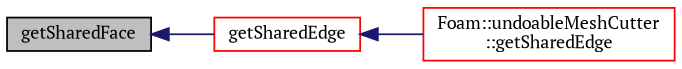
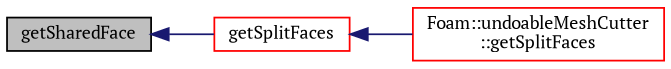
node "getSharedEdge": label "getSharedEdge" -> "getSplitFaces"
node "Foam::undoableMeshCutter ::getSharedEdge": label "Foam::undoableMeshCutter ::getSharedEdge" -> "Foam::undoableMeshCutter ::getSplitFaces"
